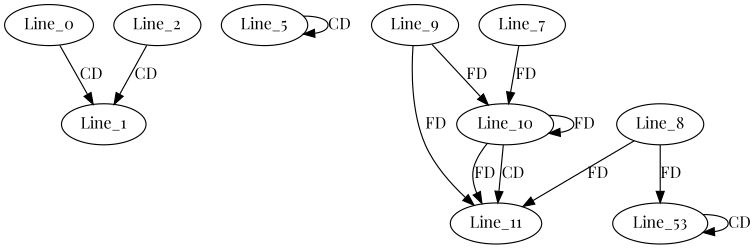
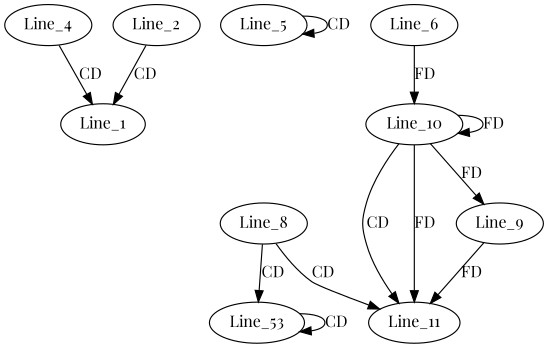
node "Line_0": label "Line_0" -> "Line_4"
node "Line_7": label "Line_7" -> "Line_6"
edge "Line_9" -> "Line_10": reversed
edge "Line_8" -> "Line_11": label "FD" -> "CD"
edge "Line_8" -> "Line_53": label "FD" -> "CD"
